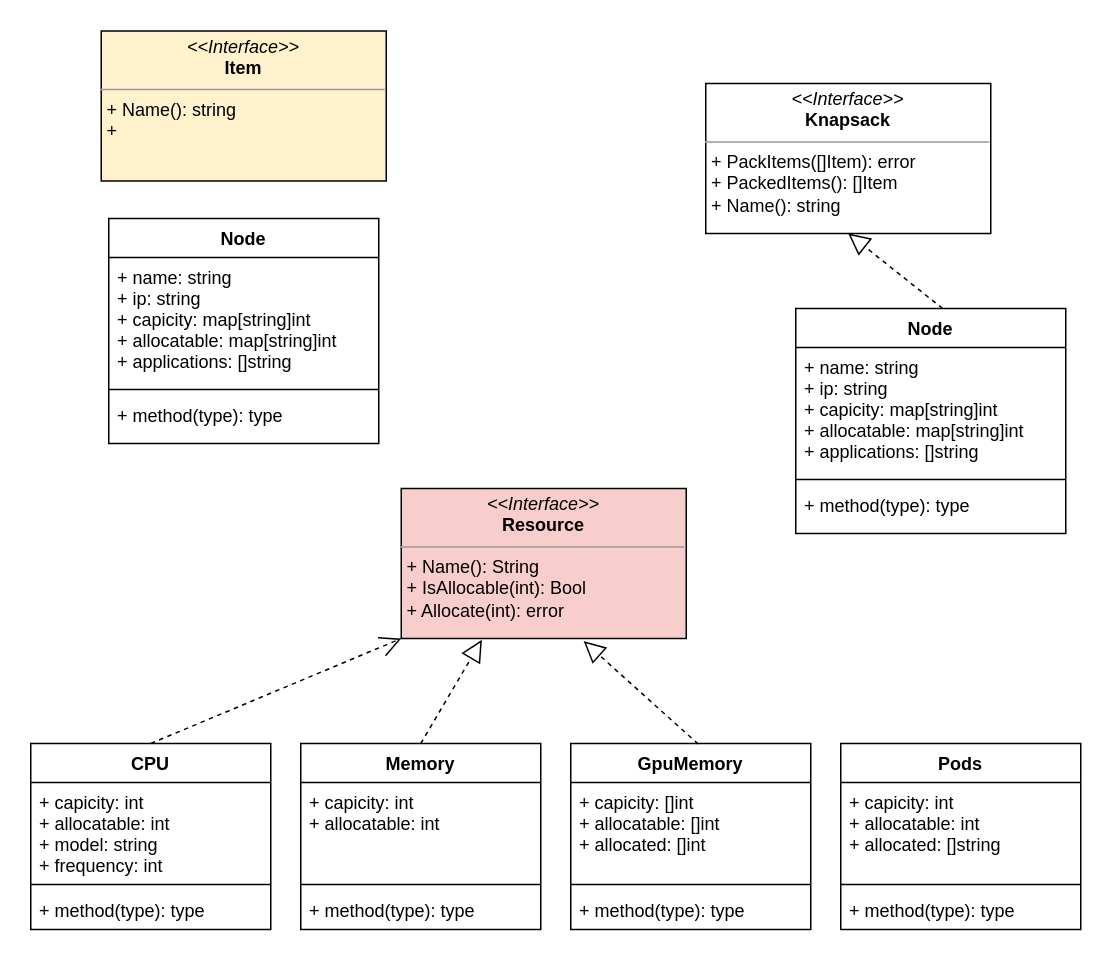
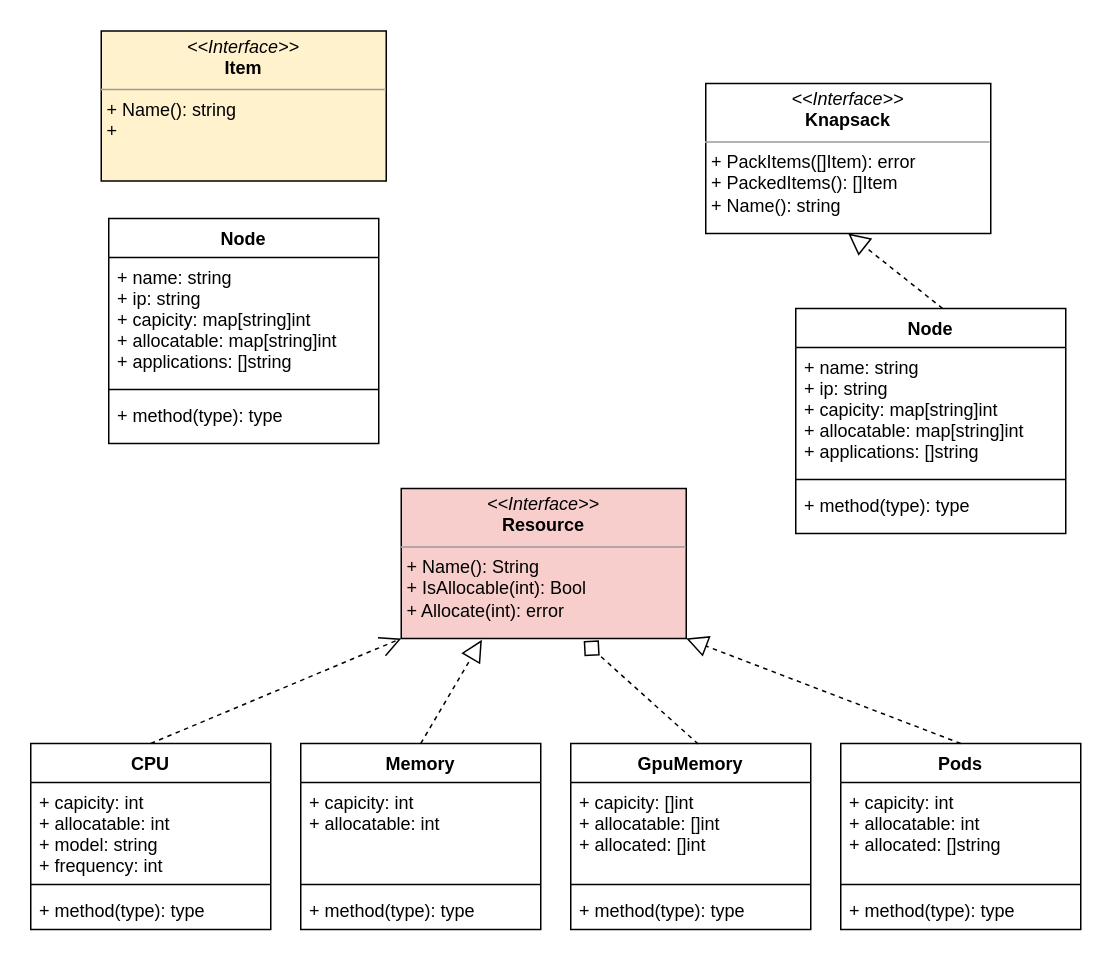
edge "GpuMemory" -> "<<Interface>> Resource + Name(): String + IsAllocable(int): Bool + Allocate(int): error": arrowhead block -> diamond
edge "Pods" -> "<<Interface>> Resource + Name(): String + IsAllocable(int): Bool + Allocate(int): error": added
